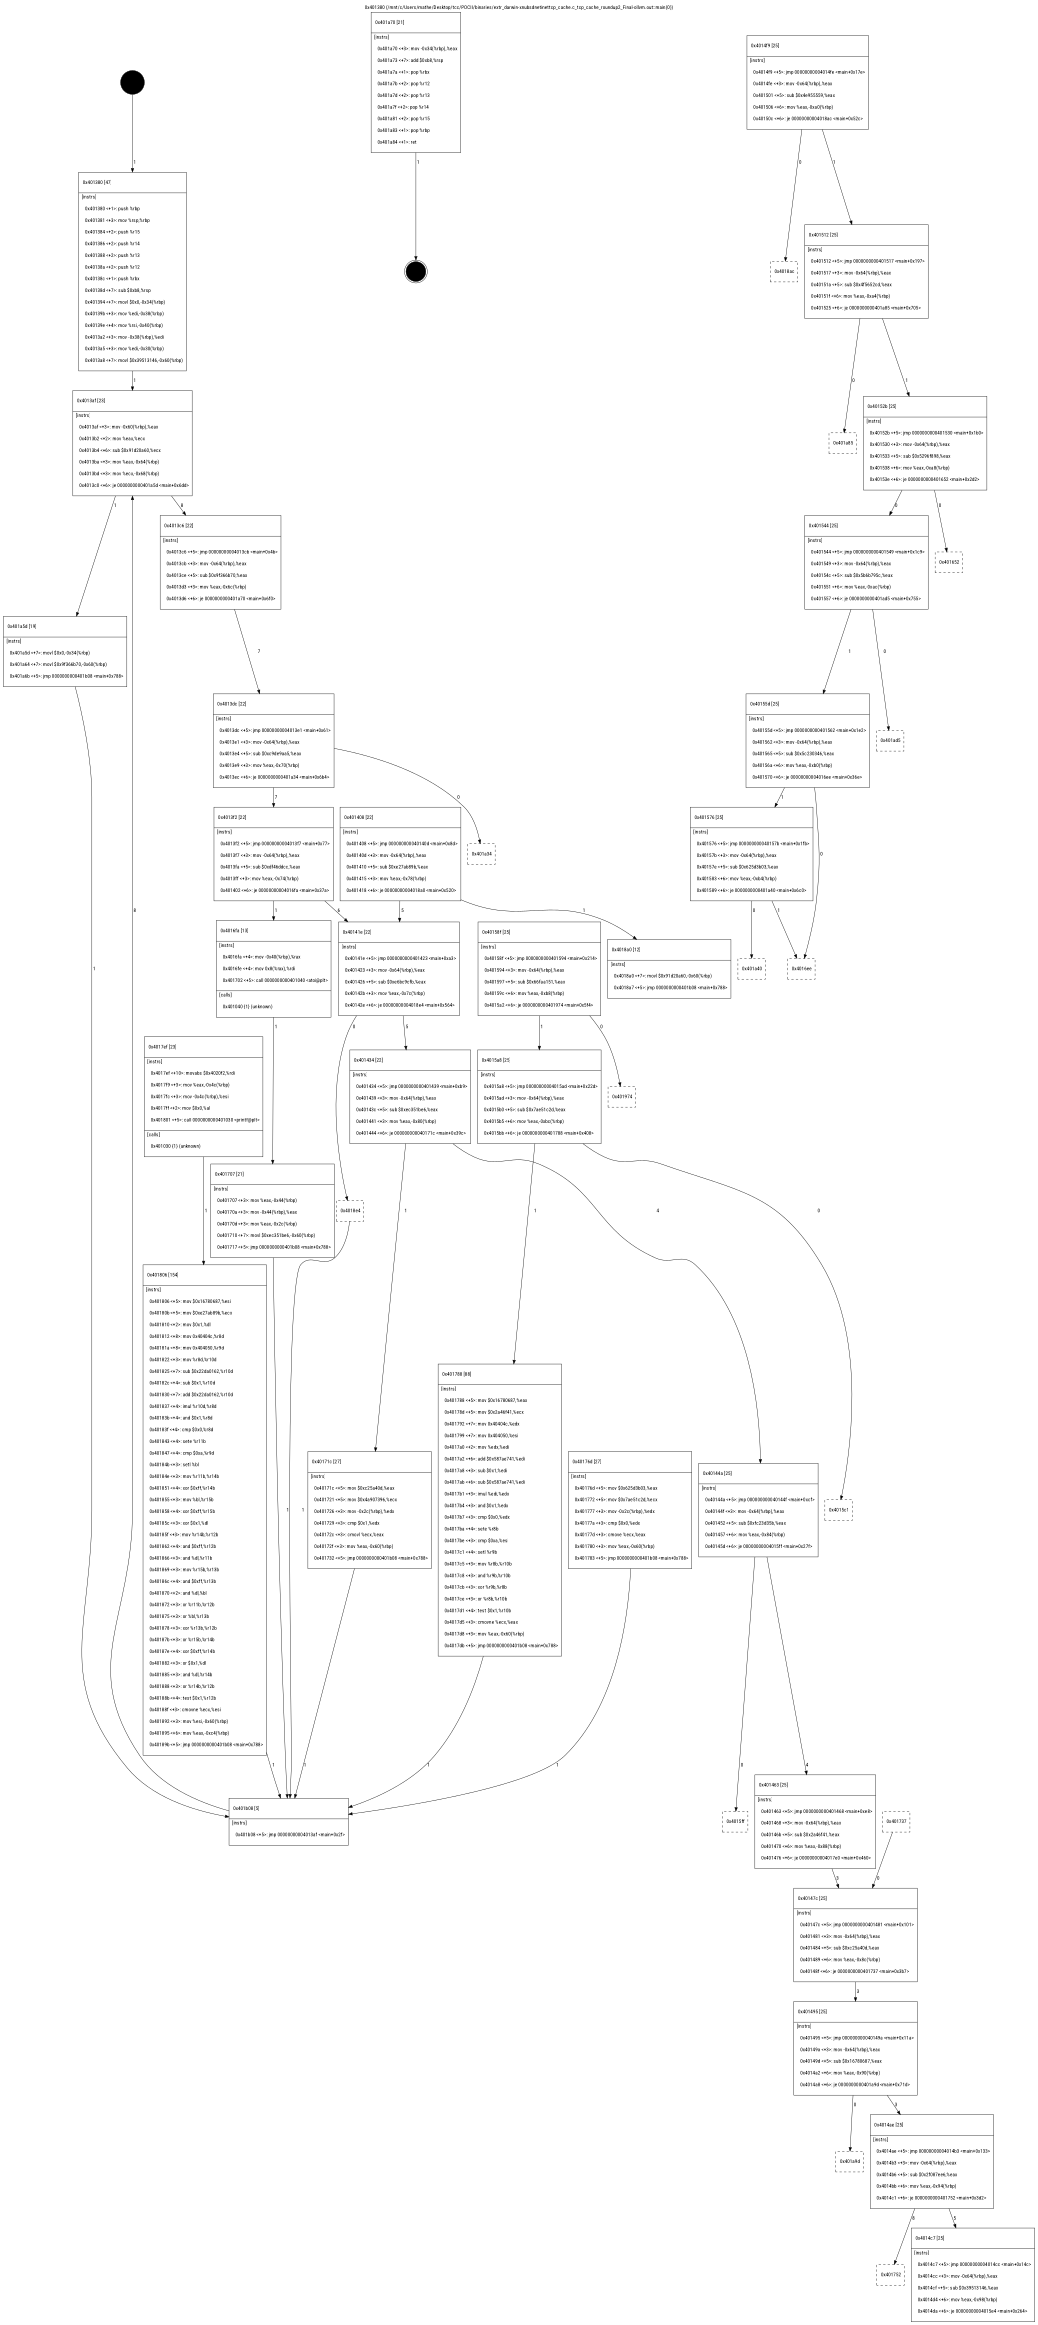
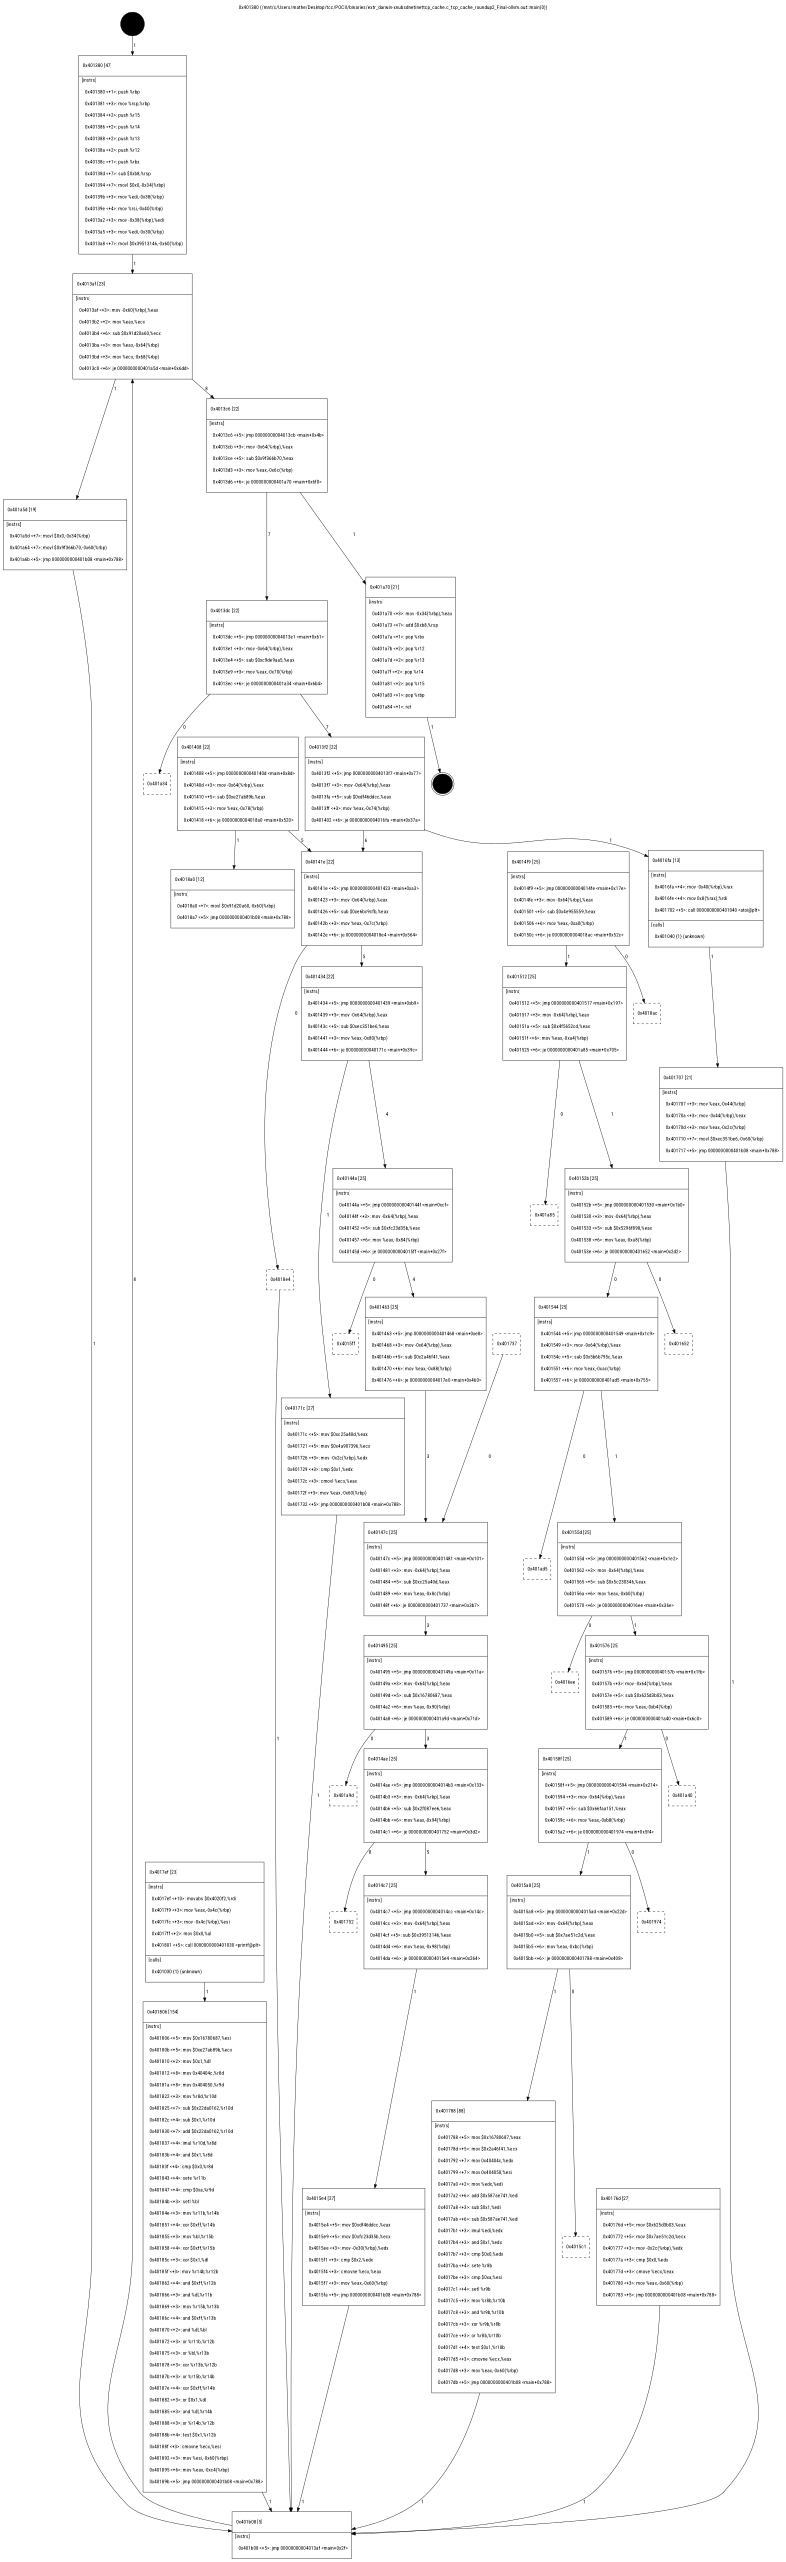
edge "0x4013c6 [22]" -> "0x401a70 [21]": added, label "1"
edge "0x401576 [25]" -> "0x4016ee": now "0x401576 [25]" -> "0x40158f [25]"
node "0x4015e4 [27]": added
